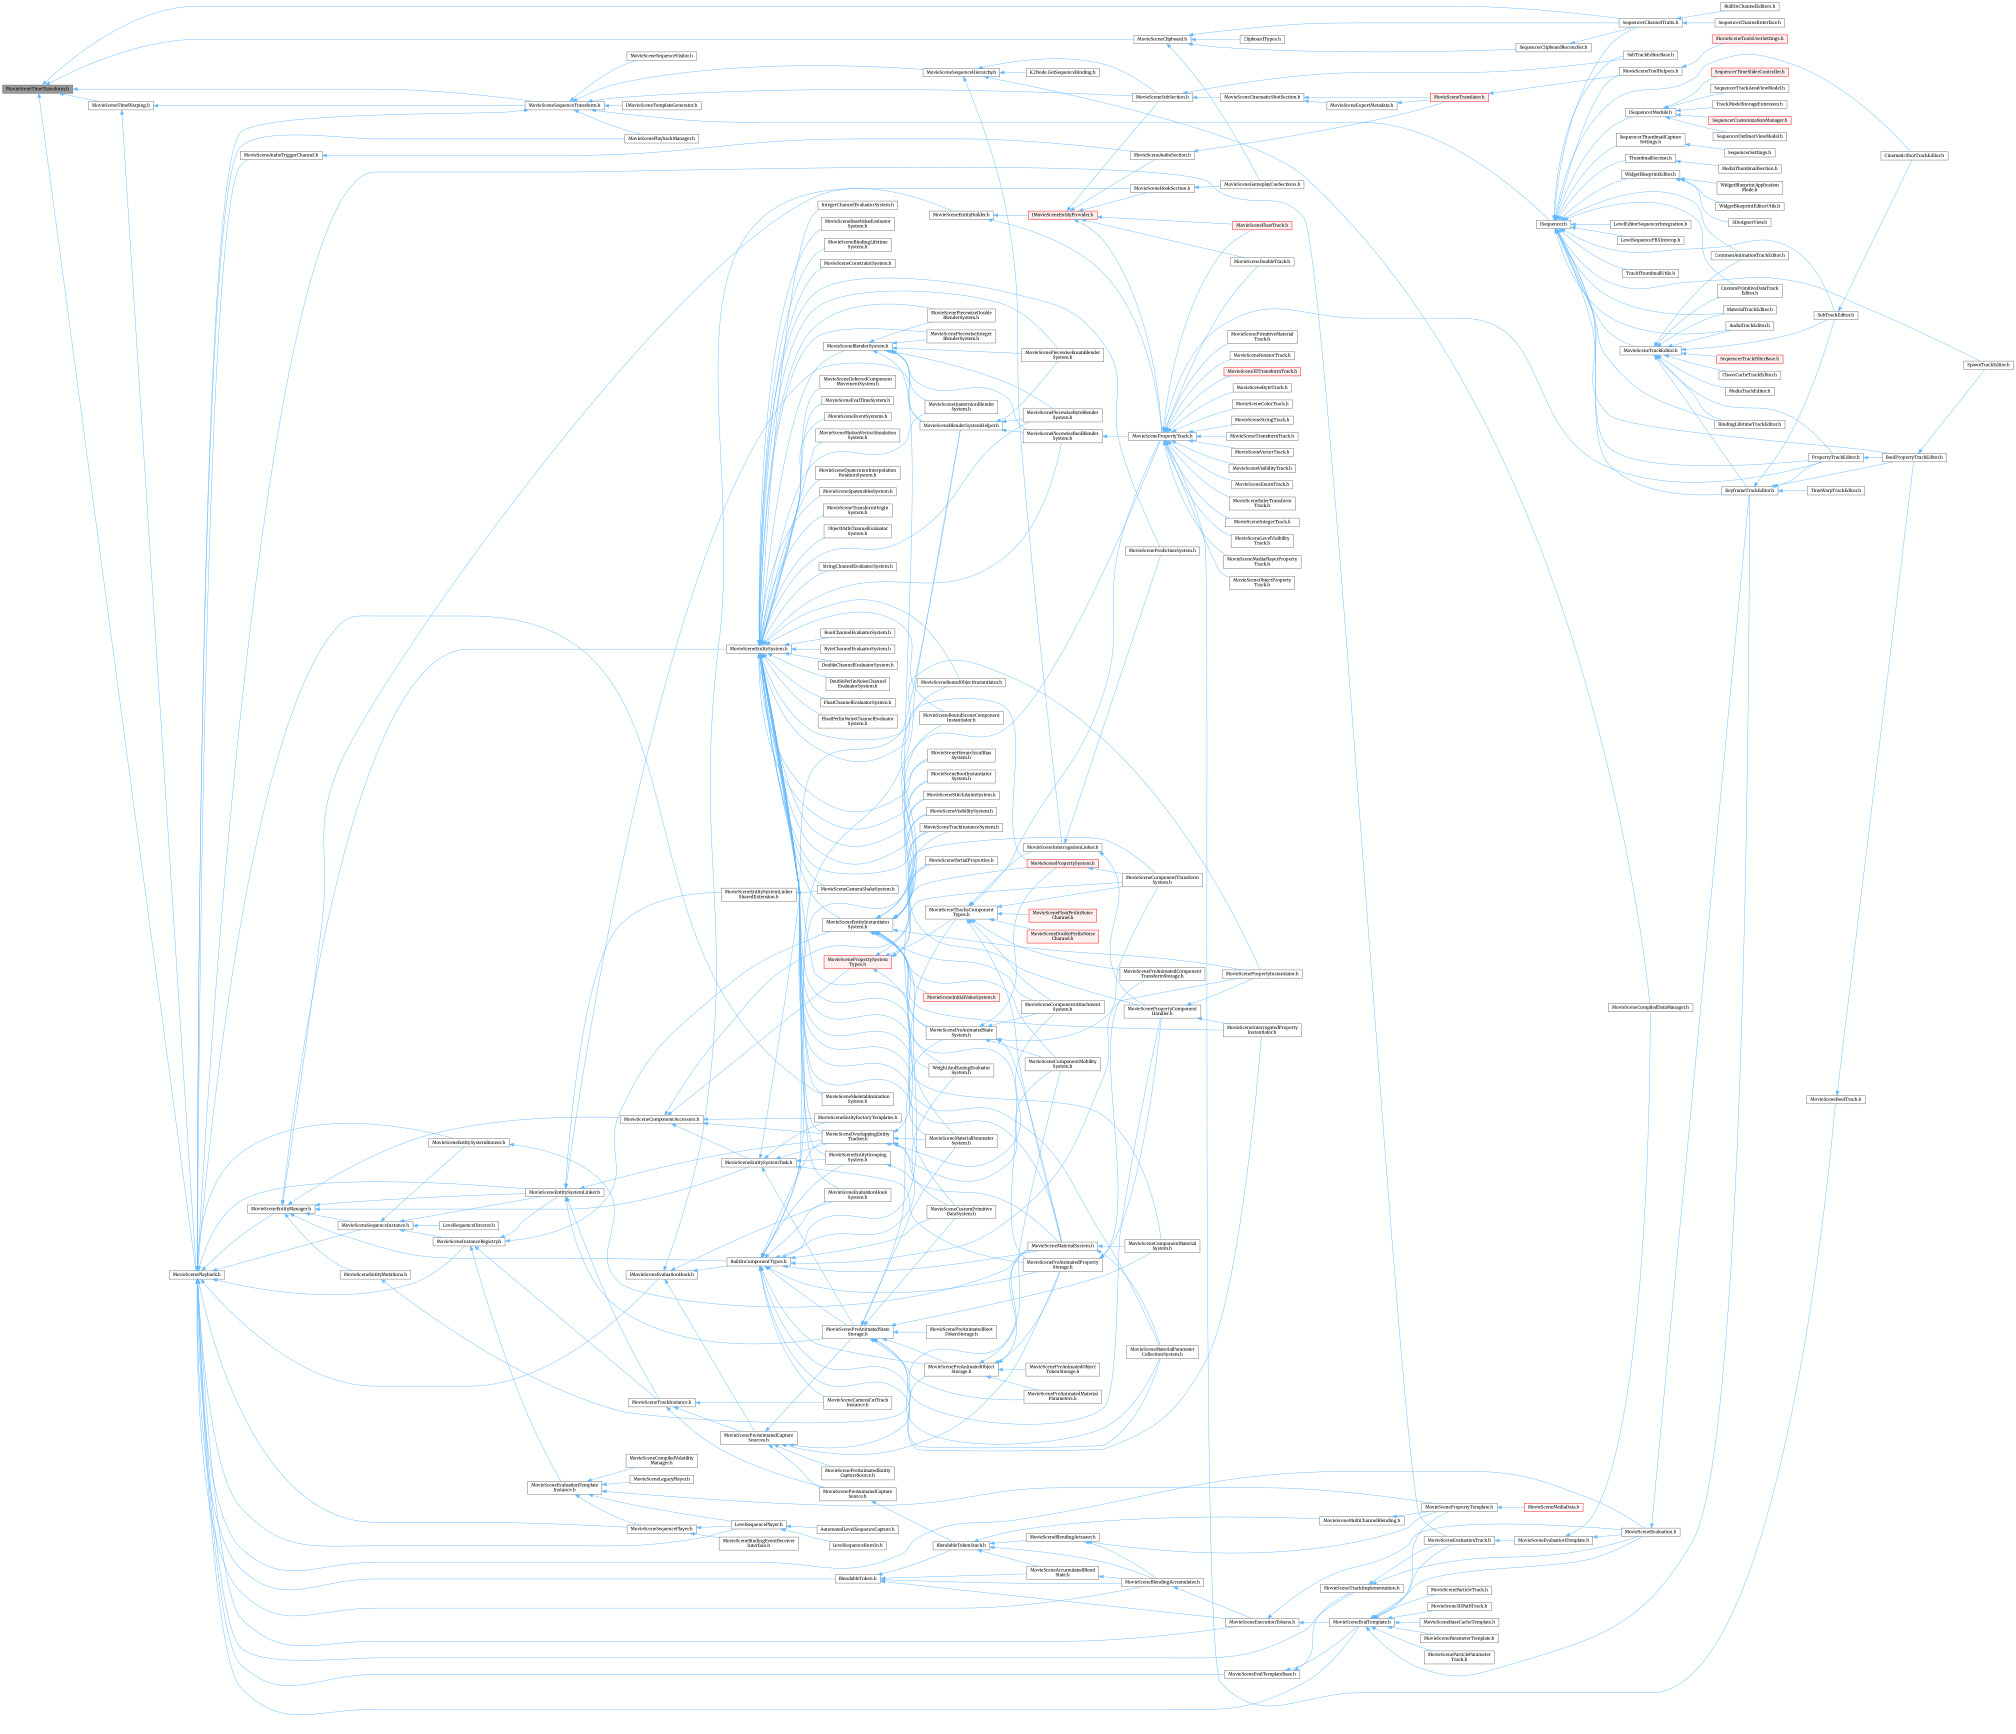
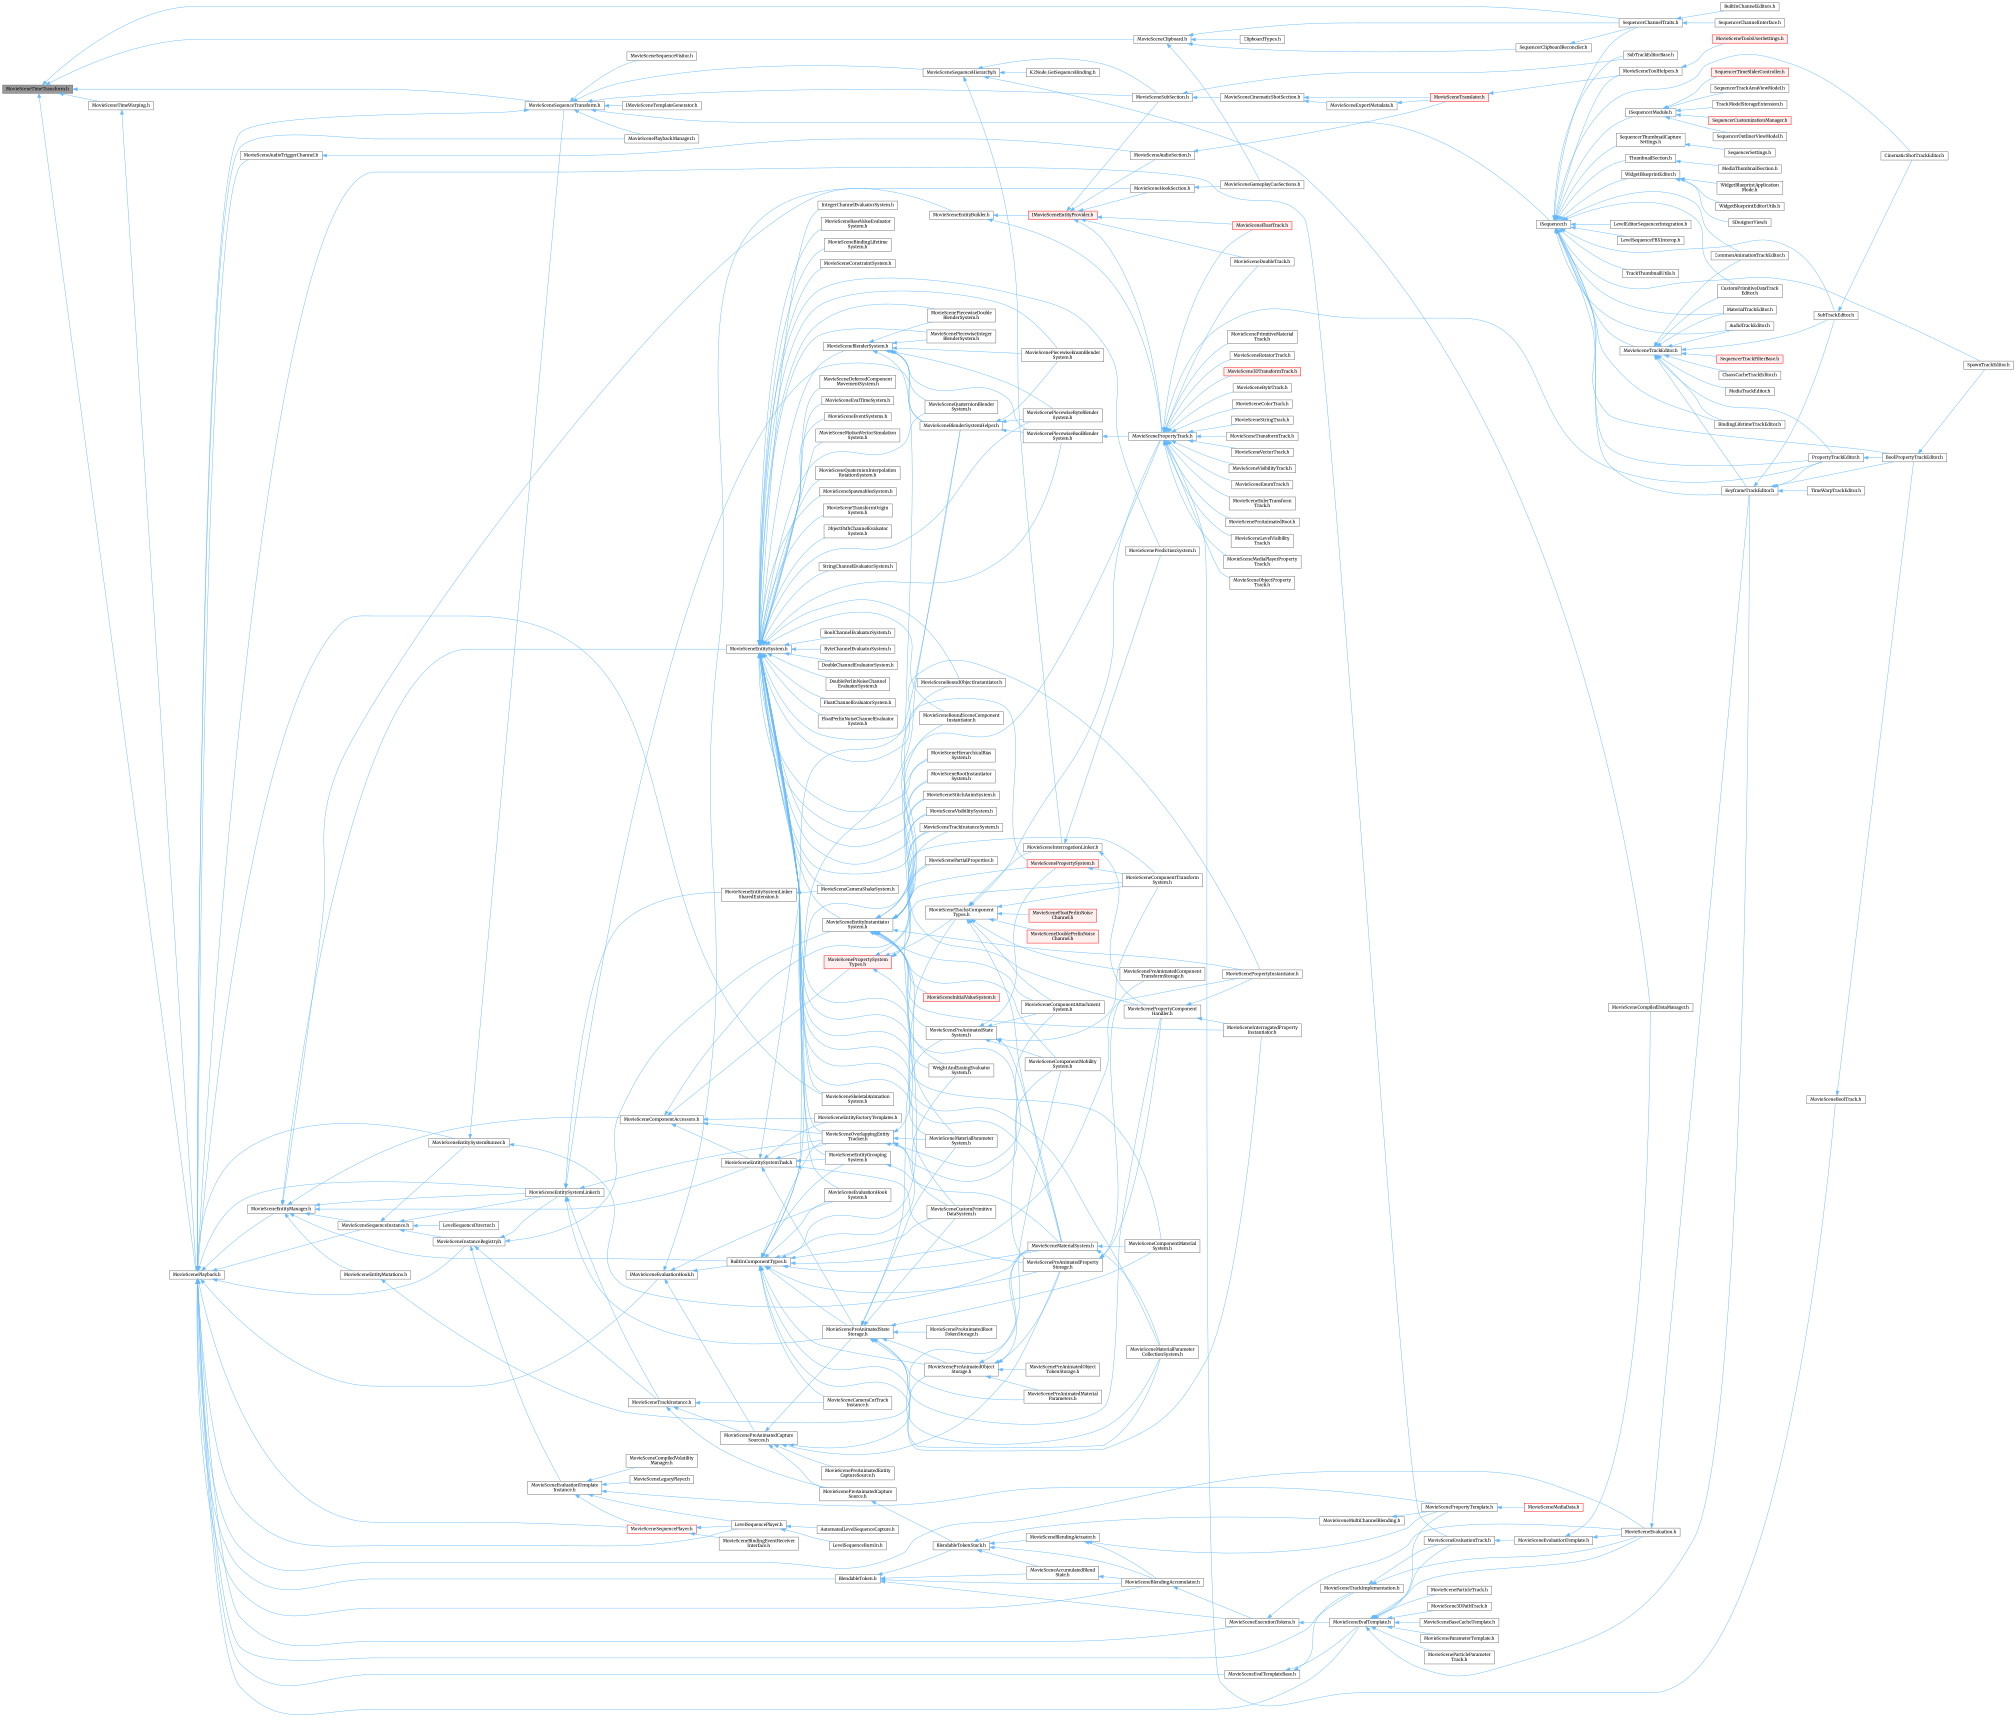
edge "MovieSceneSequenceTransform.h" -> "MovieSceneTimeWarping.h": now "MovieSceneSequenceTransform.h" -> "MovieSceneEntitySystemRunner.h"
node "MovieSceneIntegerTrack.h": label "MovieSceneIntegerTrack.h" -> "MovieScenePreAnimatedRoot.h"
edge "MovieScenePreAnimatedState System.h" -> "MovieSceneEntitySystem.h": removed
node "MovieSceneSequencePlayer.h": color grey40 -> red
